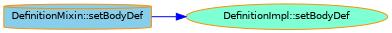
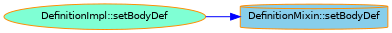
edge "DefinitionMixin::setBodyDef" -> "DefinitionImpl::setBodyDef": reversed
